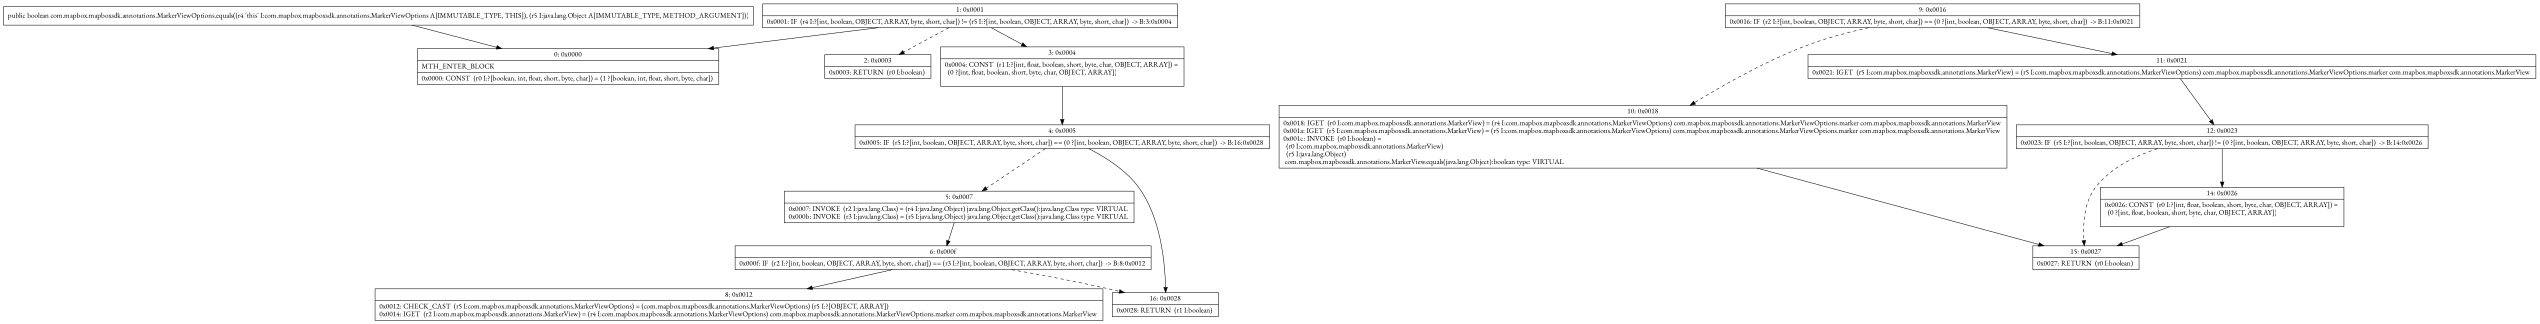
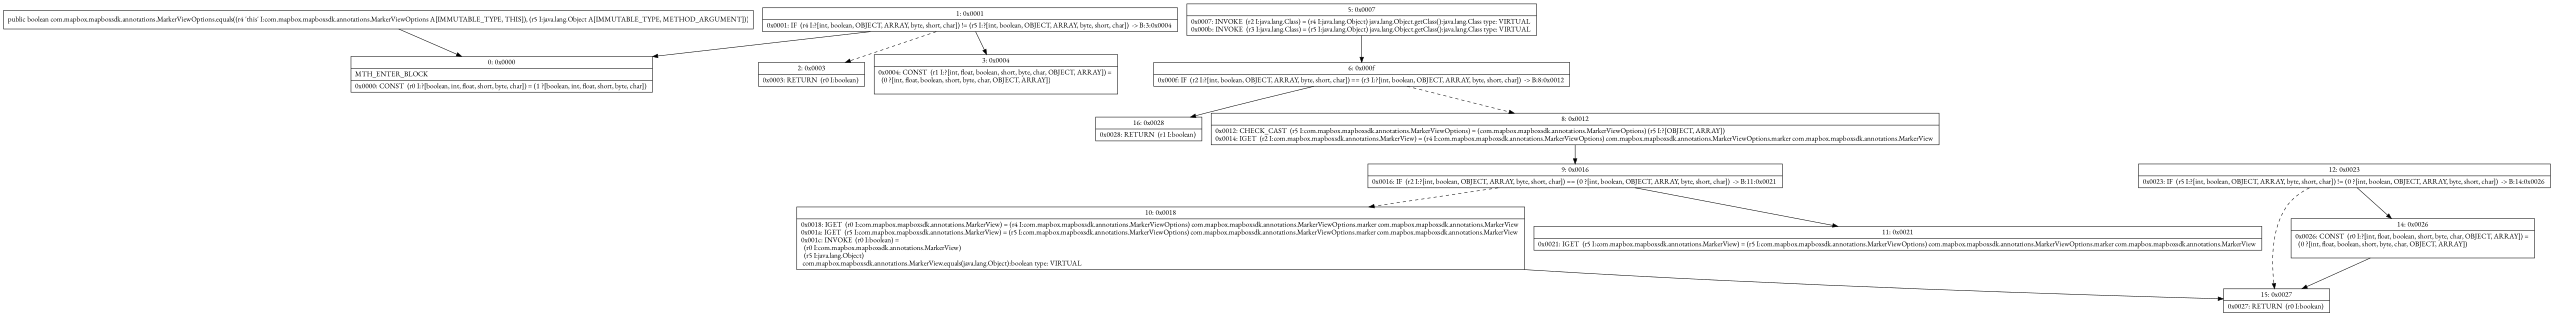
edge "11: 0x0021" -> "12: 0x0023": removed
node "4: 0x0005": removed
edge "8: 0x0012" -> "9: 0x0016": added
edge "6: 0x000f" -> "8: 0x0012": style solid -> dashed
edge "6: 0x000f" -> "16: 0x0028": style dashed -> solid
